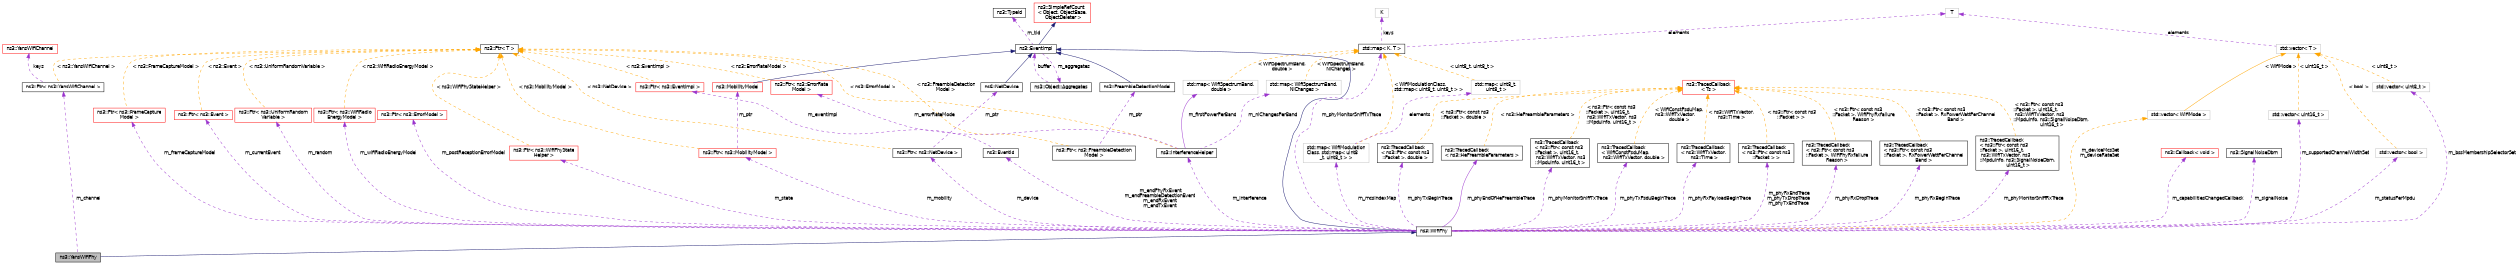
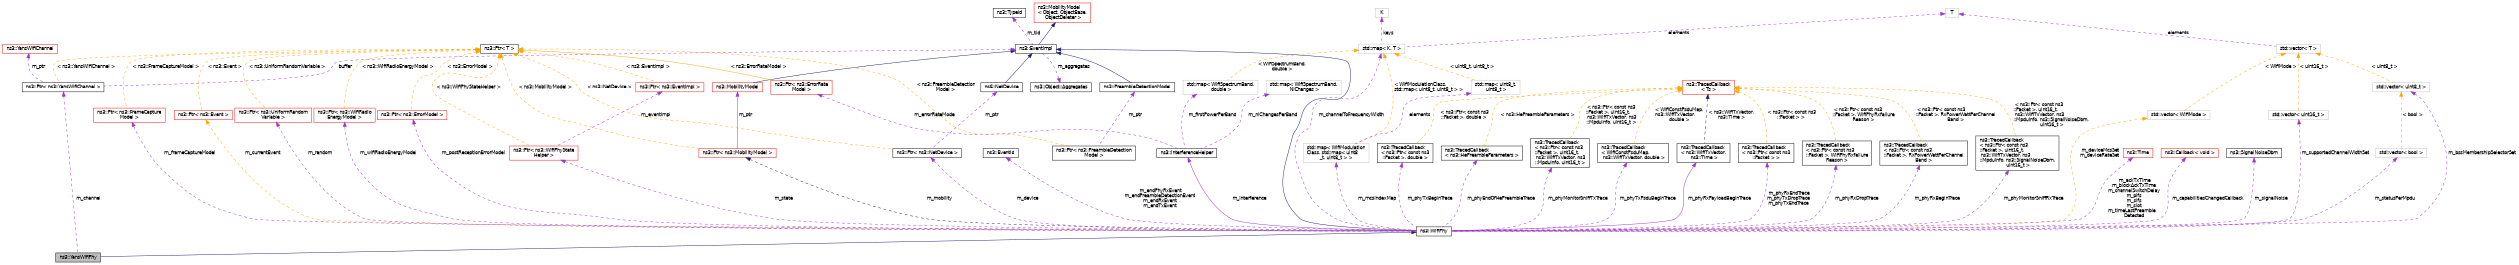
node "ns3::SimpleRefCount < Object, ObjectBase, ObjectDeleter >": label "ns3::SimpleRefCount < Object, ObjectBase, ObjectDeleter >" -> "ns3::MobilityModel < Object, ObjectBase, ObjectDeleter >"
node "std::map< K, T >": color black -> grey75
edge "ns3::Ptr< ns3::ErrorRate Model >" -> "ns3::Ptr< T >": style dashed -> solid
edge "std::map< WifiSpectrumBand, NiChanges >" -> "std::map< K, T >": removed, label "< WifiSpectrumBand, NiChanges >"
edge "ns3::Ptr< ns3::YansWifiChannel >" -> "ns3::YansWifiChannel": label " keys" -> " m_ptr"
edge "ns3::Object::Aggregates" -> "ns3::EventImpl": now "ns3::Ptr< ns3::YansWifiChannel >" -> "ns3::EventImpl"
edge "std::vector< WifiMode >" -> "std::vector< T >": style solid -> dashed
edge "ns3::InterferenceHelper" -> "ns3::Ptr< T >": now "ns3::Ptr< ns3::ErrorModel >" -> "ns3::Ptr< T >"
edge "std::vector< bool >" -> "std::vector< T >": now "std::vector< bool >" -> "std::vector< uint8_t >"
edge "ns3::WifiPhy" -> "std::map< K, T >": label " m_phyMonitorSniffTxTrace" -> " m_channelToFrequencyWidth"
edge "ns3::InterferenceHelper" -> "std::map< WifiSpectrumBand, double >": style solid -> dashed
edge "ns3::TracedCallback < ns3::WifiTxVector, ns3::Time >" -> "ns3::TracedCallback < Ts >": color orange -> midnightblue
edge "ns3::Ptr< ns3::MobilityModel >" -> "ns3::MobilityModel": style dashed -> solid
edge "ns3::EventId" -> "ns3::Ptr< ns3::EventImpl >": now "ns3::Ptr< ns3::WifiPhyState Helper >" -> "ns3::Ptr< ns3::EventImpl >"
node "ns3::Time": added
edge "ns3::WifiPhy" -> "ns3::TracedCallback < ns3::HePreambleParameters >": style solid -> dashed
edge "ns3::WifiPhy" -> "ns3::Ptr< ns3::MobilityModel >": color darkorchid3 -> midnightblue
edge "ns3::WifiPhy" -> "ns3::InterferenceHelper": style dashed -> solid
edge "ns3::WifiPhy" -> "ns3::TracedCallback < ns3::WifiTxVector, ns3::Time >": style dashed -> solid
edge "ns3::WifiPhy" -> "ns3::Ptr< ns3::Event >": color darkorchid3 -> orange
